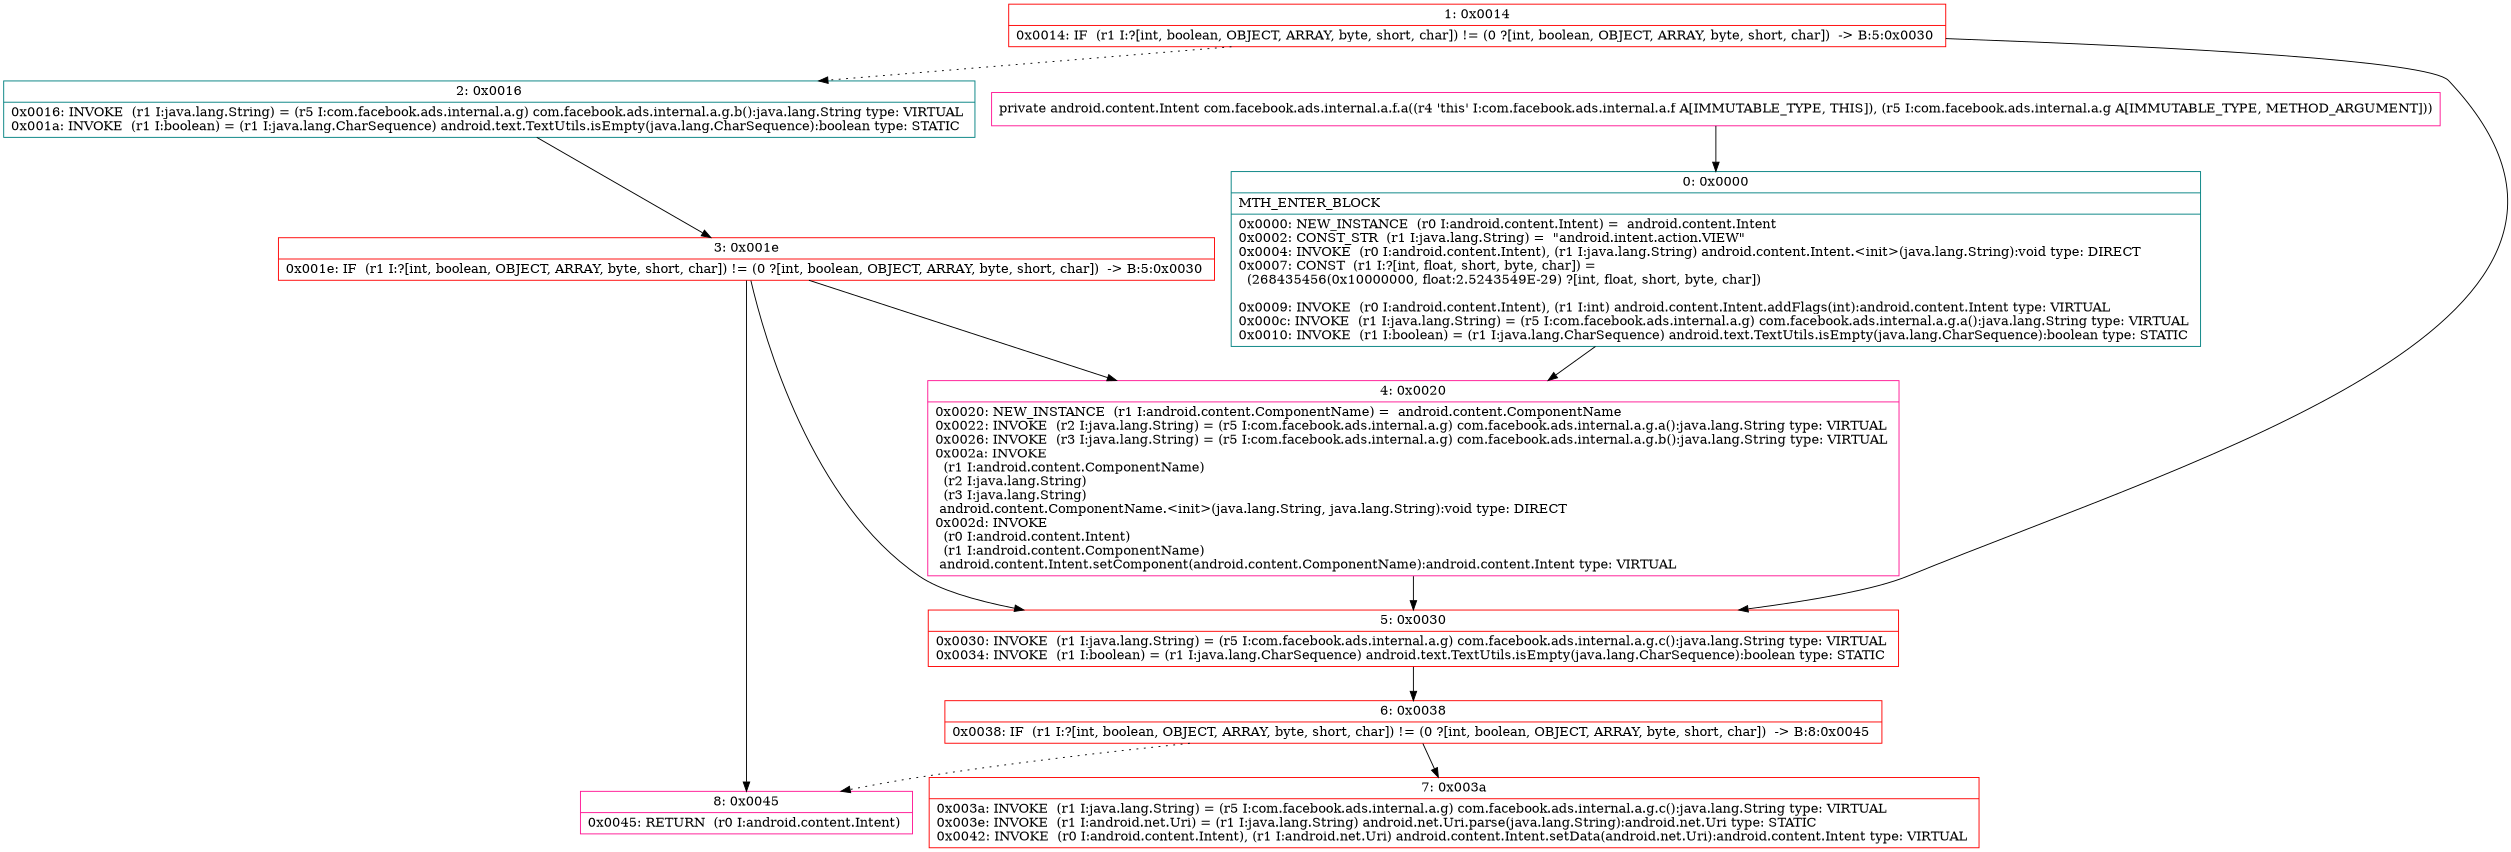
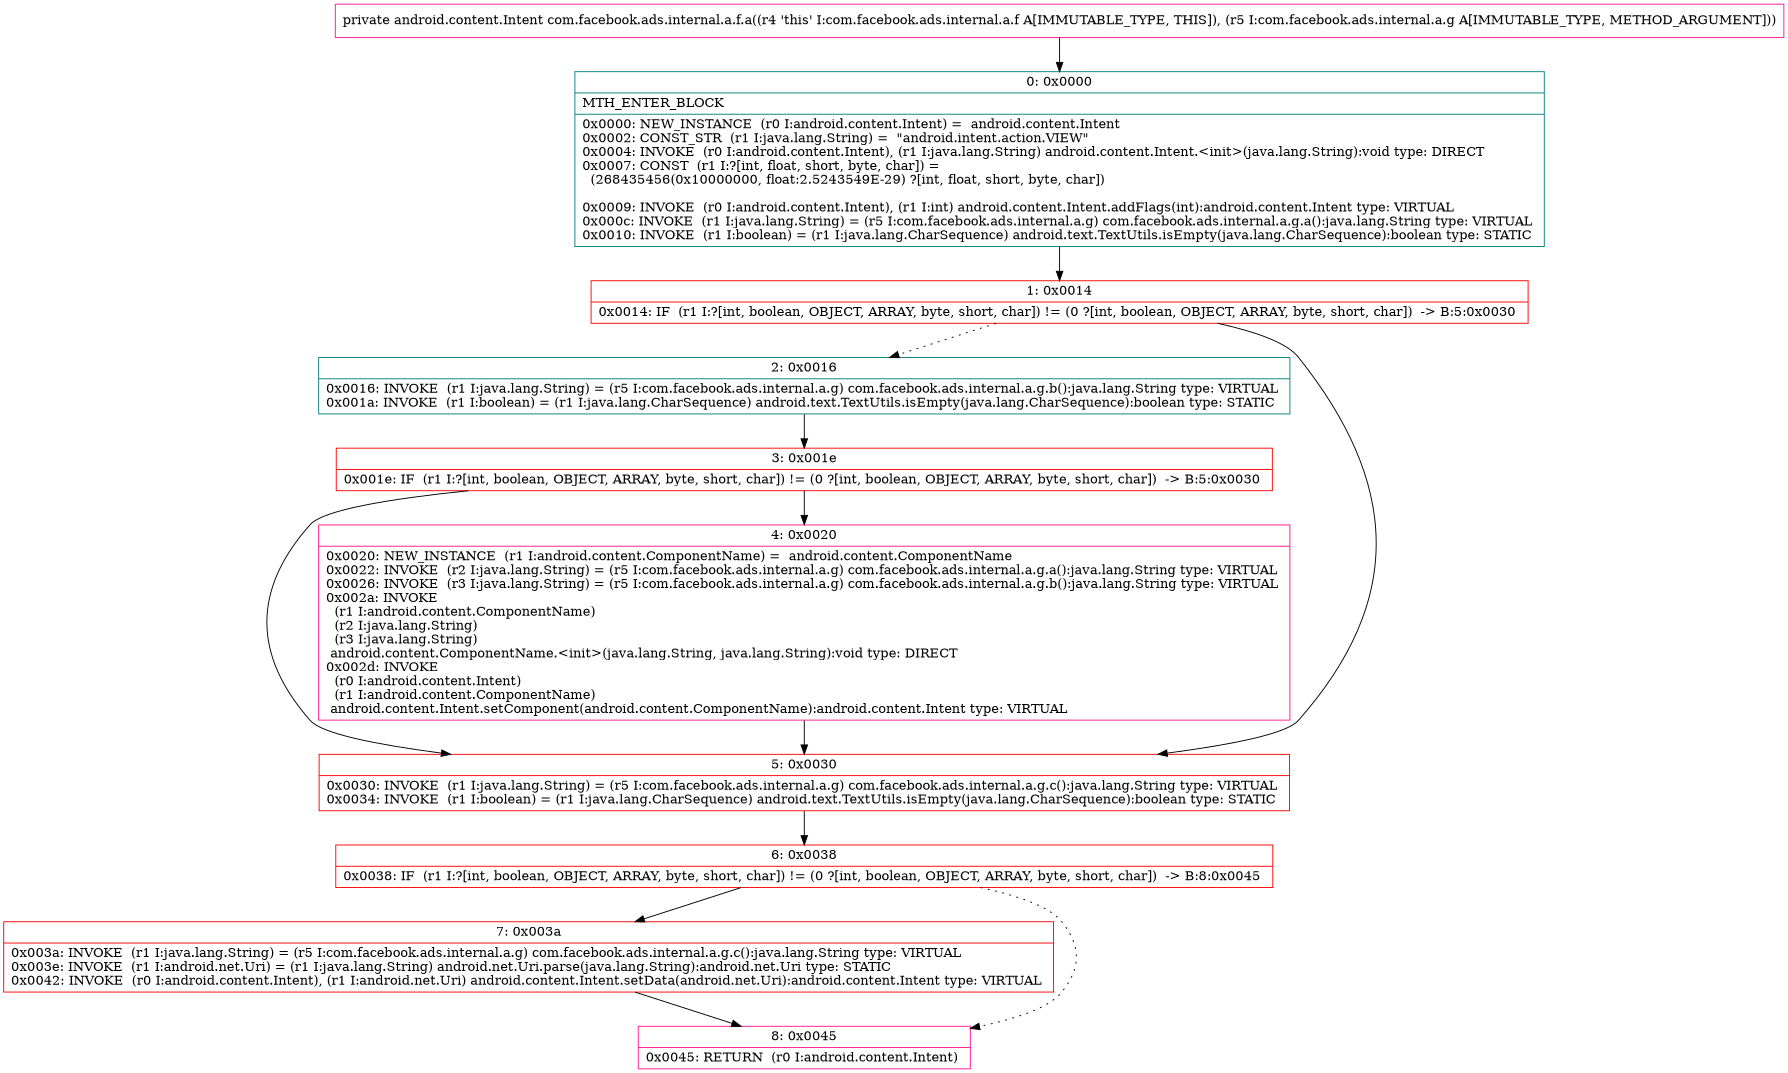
edge "0: 0x0000" -> "4: 0x0020": now "0: 0x0000" -> "1: 0x0014"
edge "3: 0x001e" -> "8: 0x0045": now "7: 0x003a" -> "8: 0x0045"
